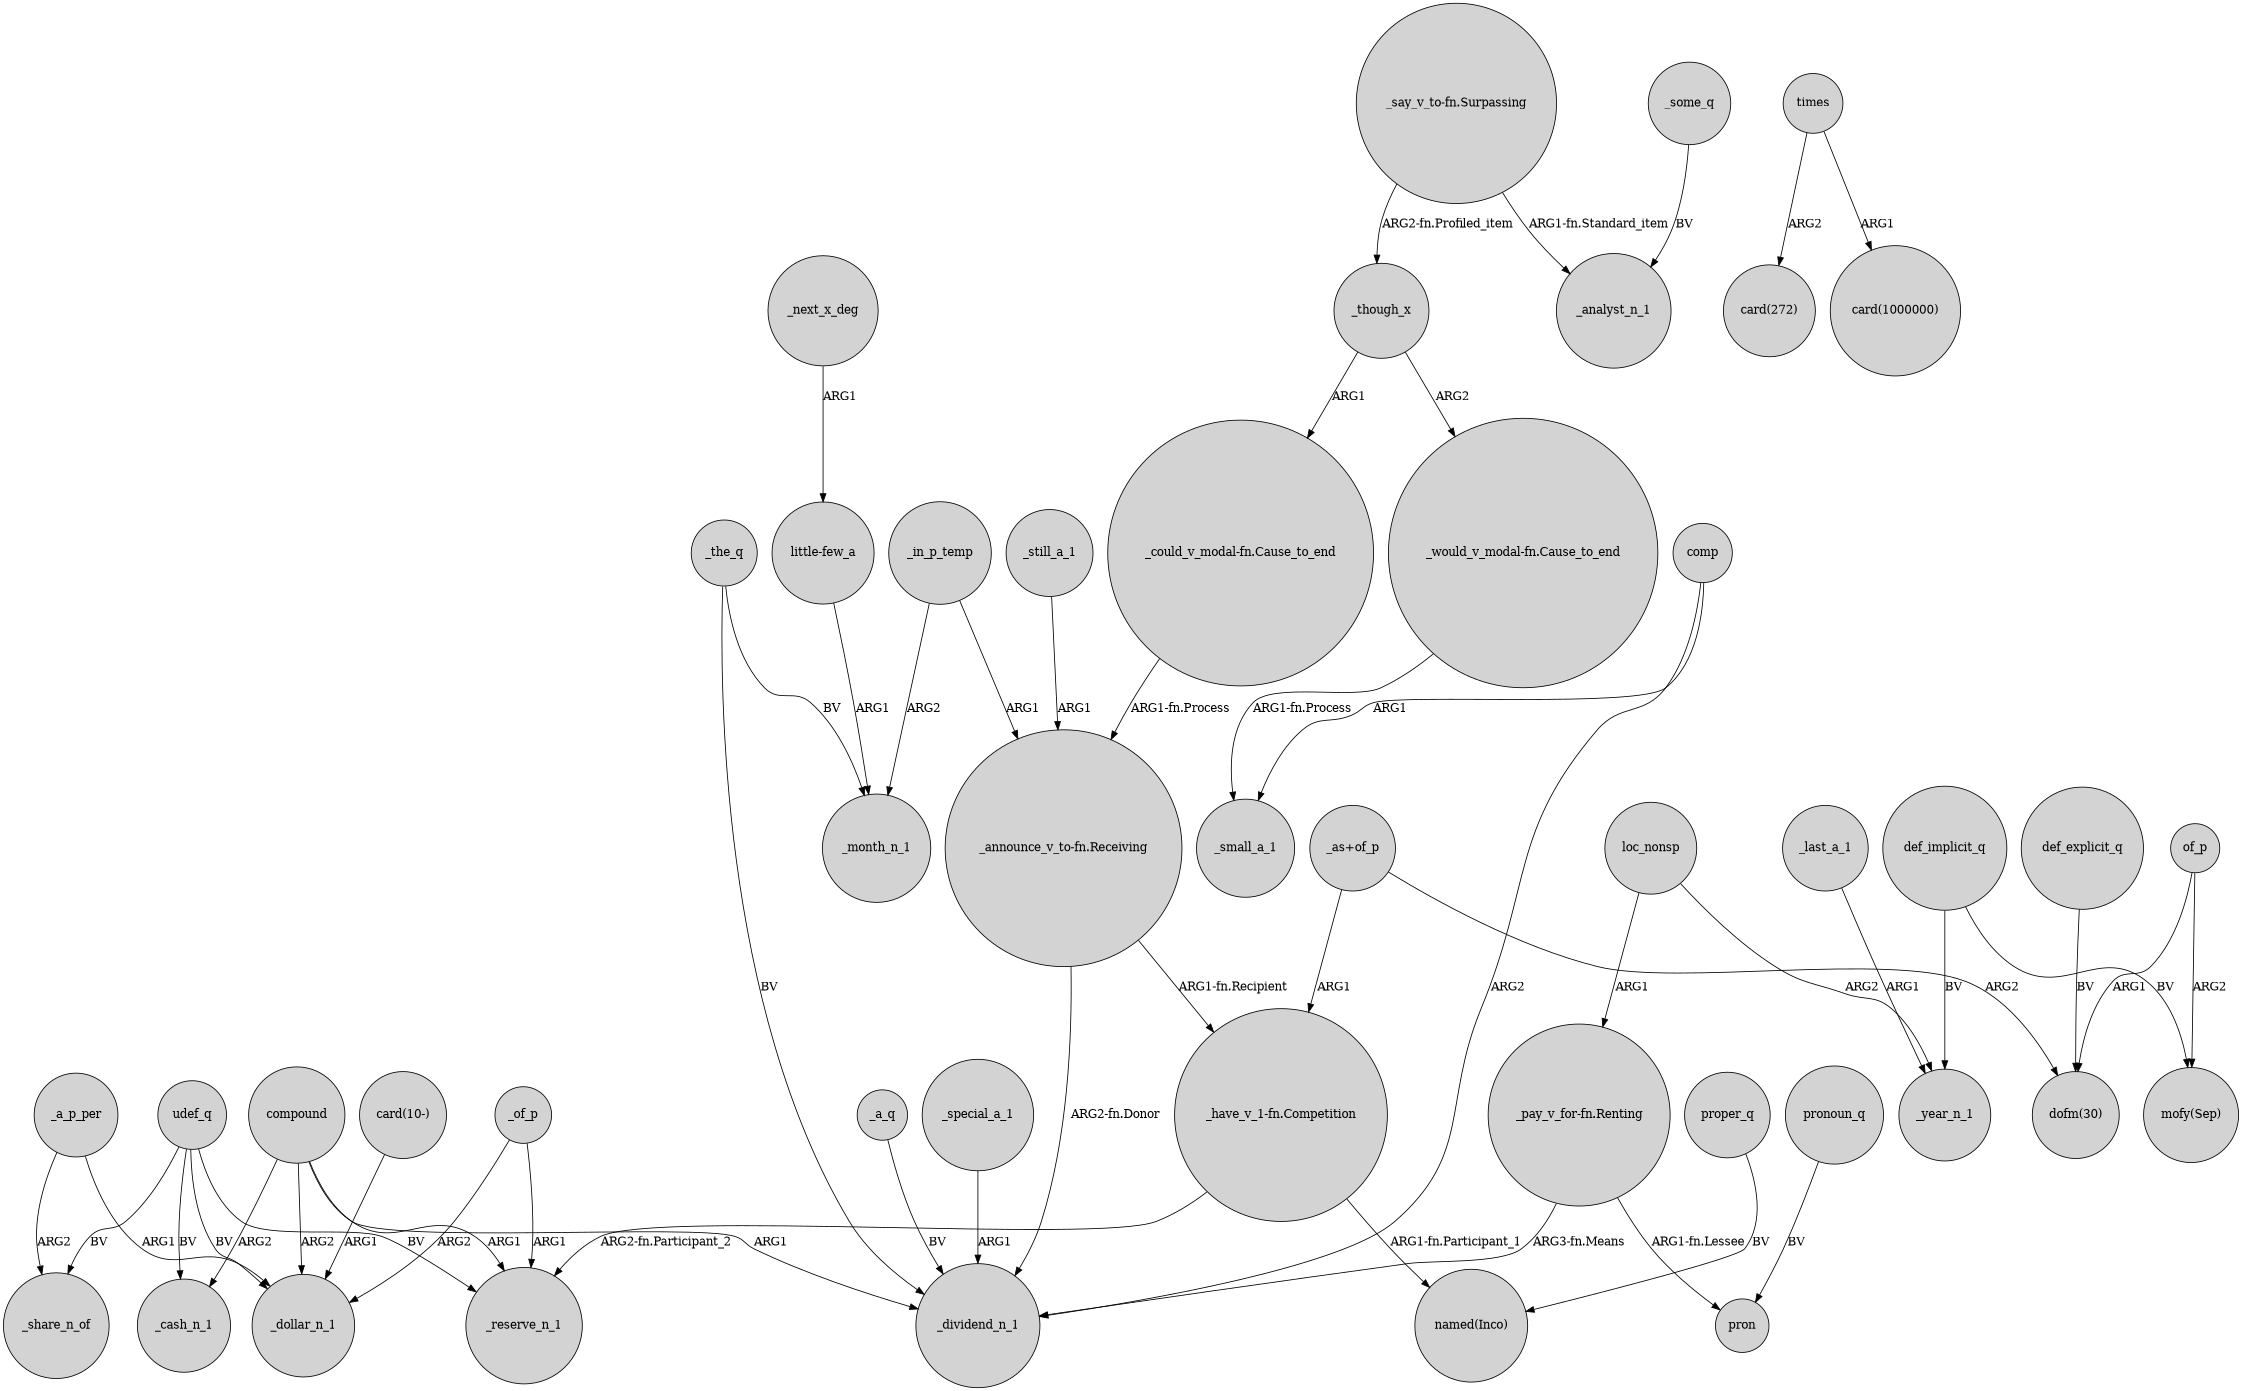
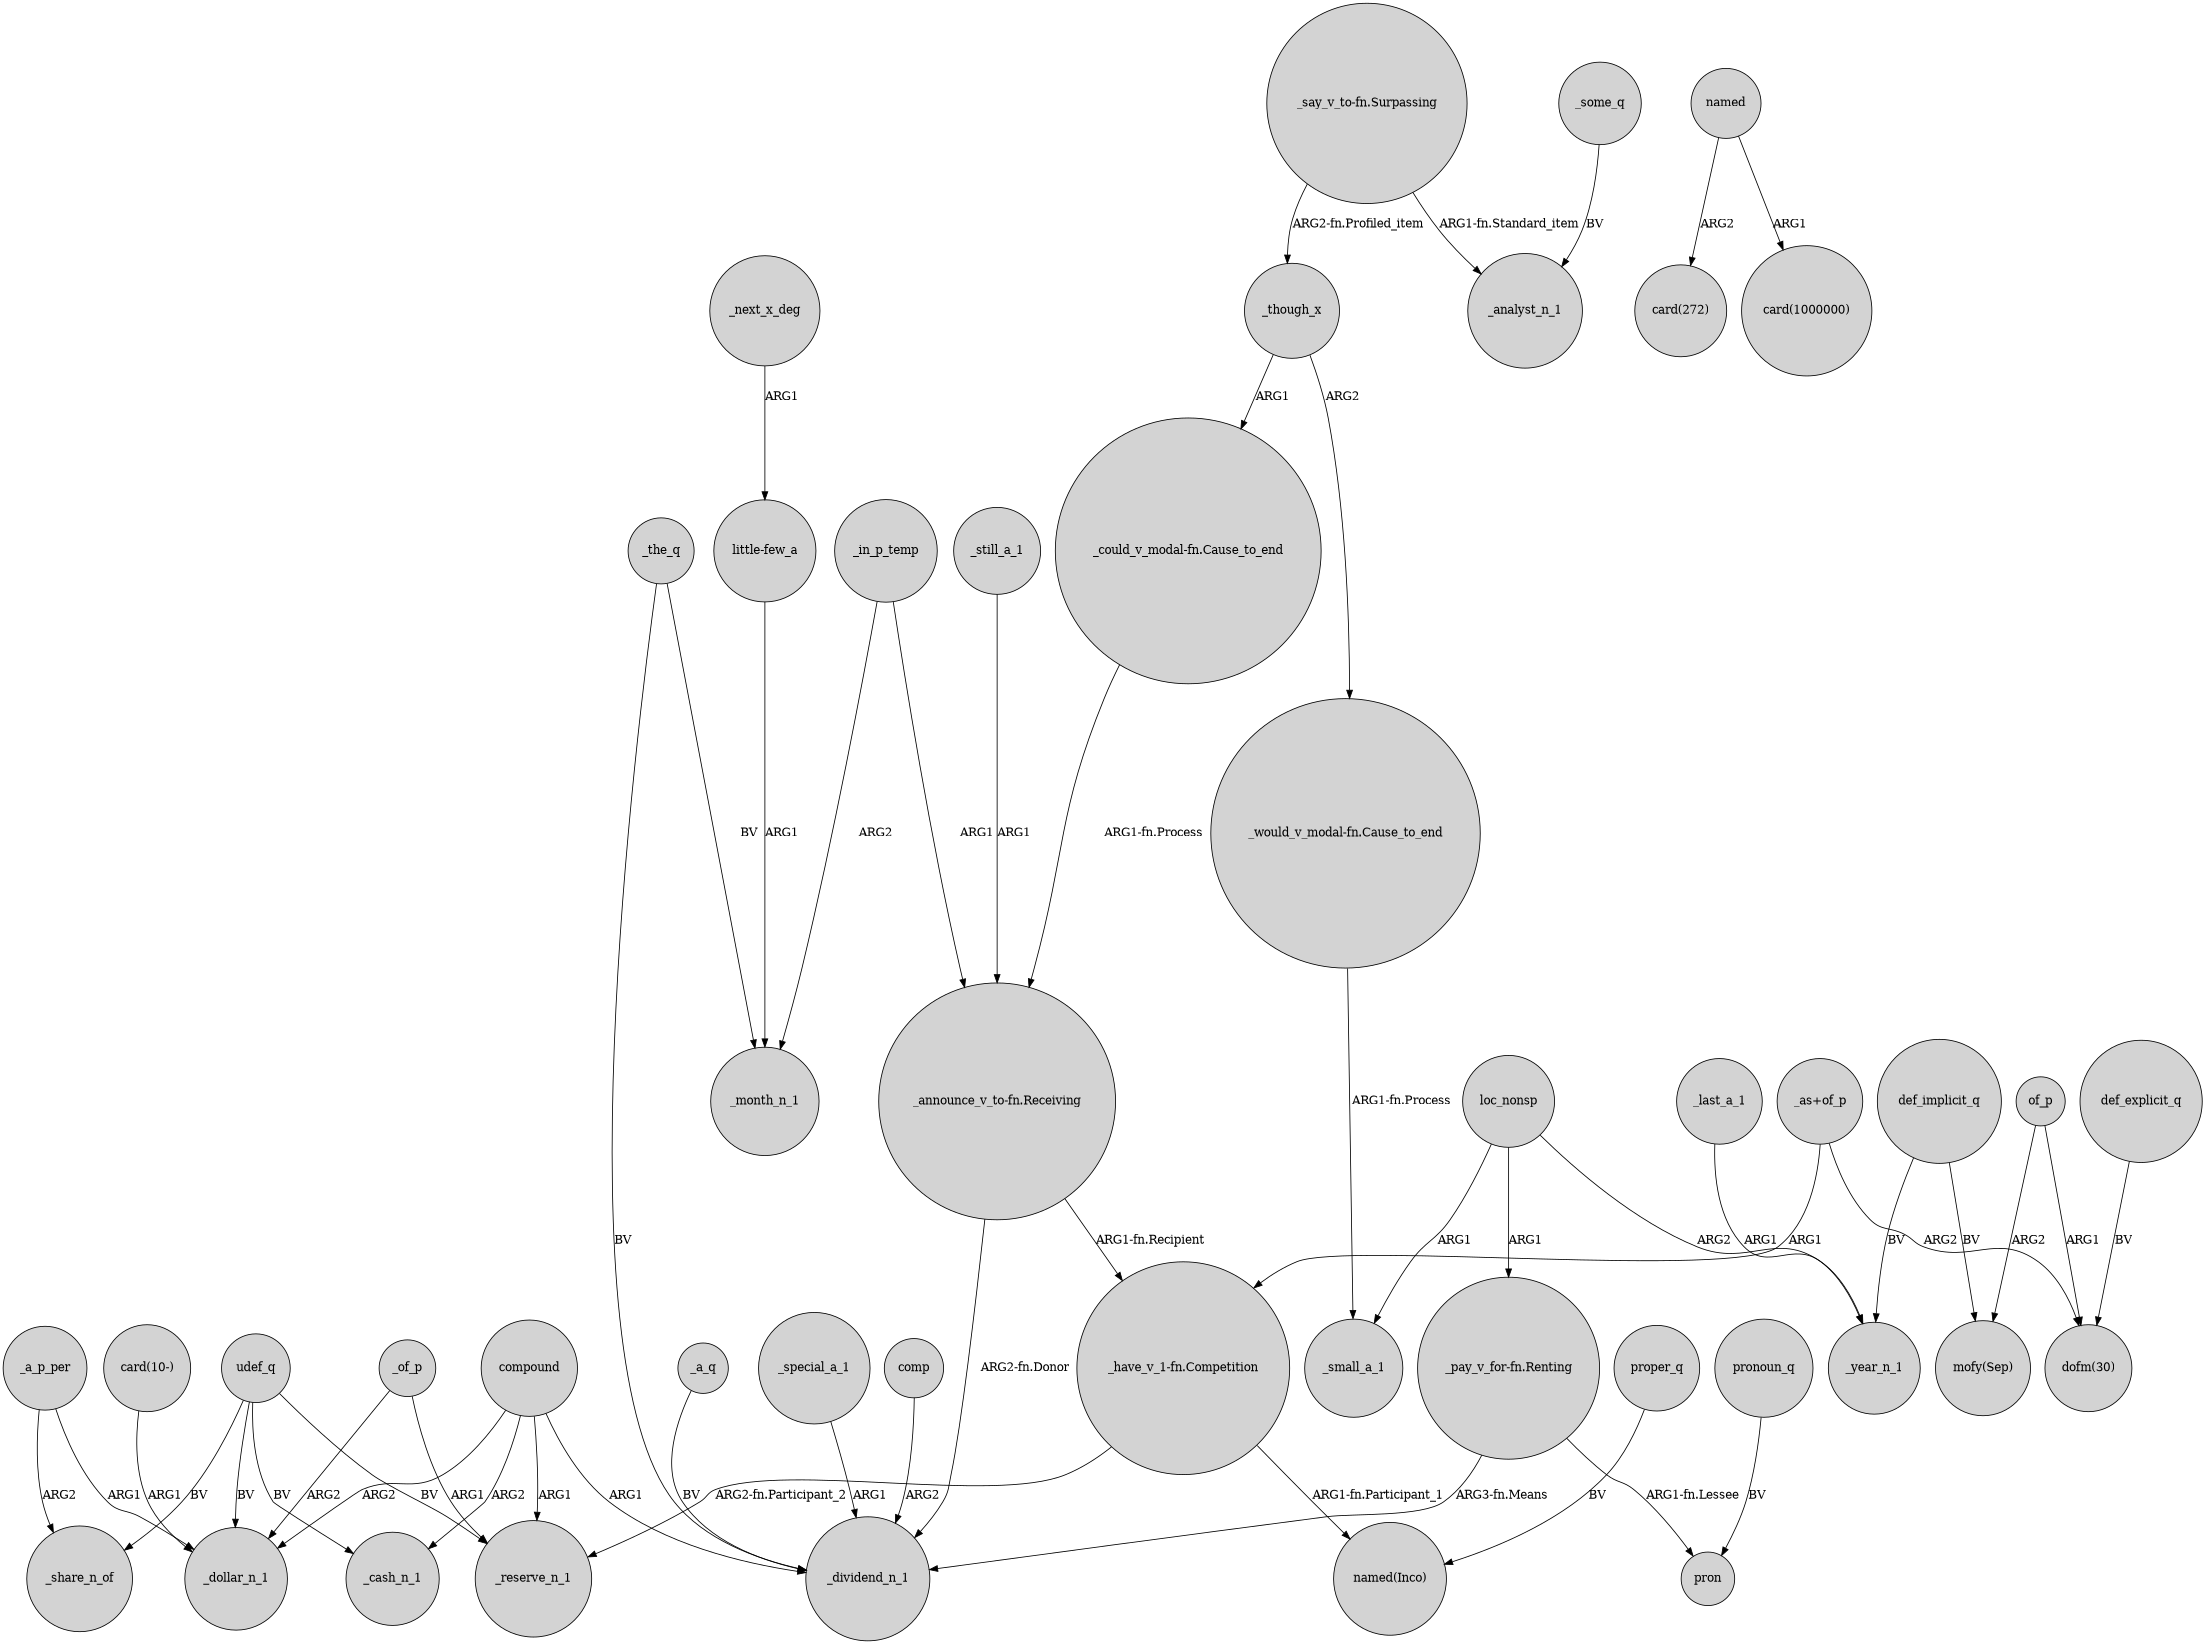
node "times": label "times" -> "named"
edge "comp" -> "_small_a_1": now "loc_nonsp" -> "_small_a_1"
